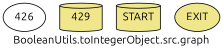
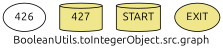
node "429": removed
node "427": added
